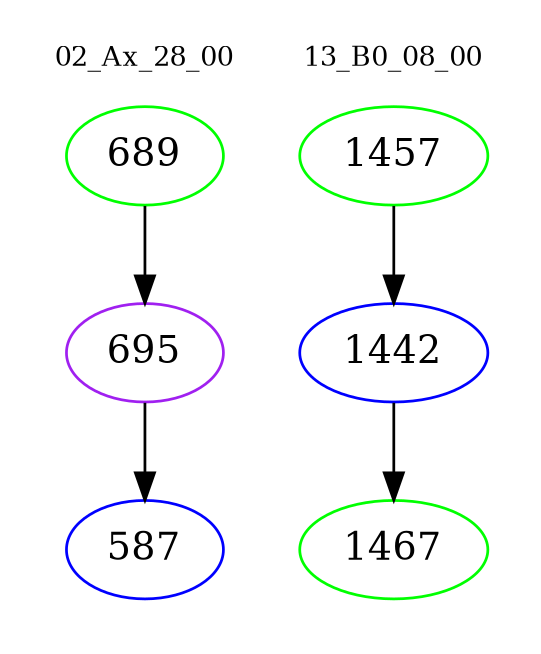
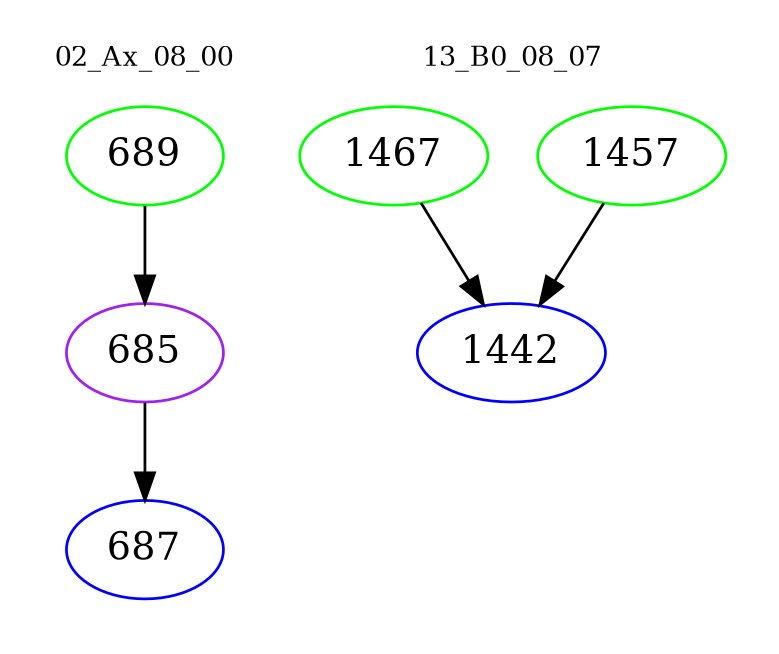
cluster "02_Ax_28_00": label "02_Ax_28_00" -> "02_Ax_08_00"
cluster "13_B0_08_00": label "13_B0_08_00" -> "13_B0_08_07"
node "695": label "695" -> "685"
edge "1442" -> "1467": reversed
node "587": label "587" -> "687"
